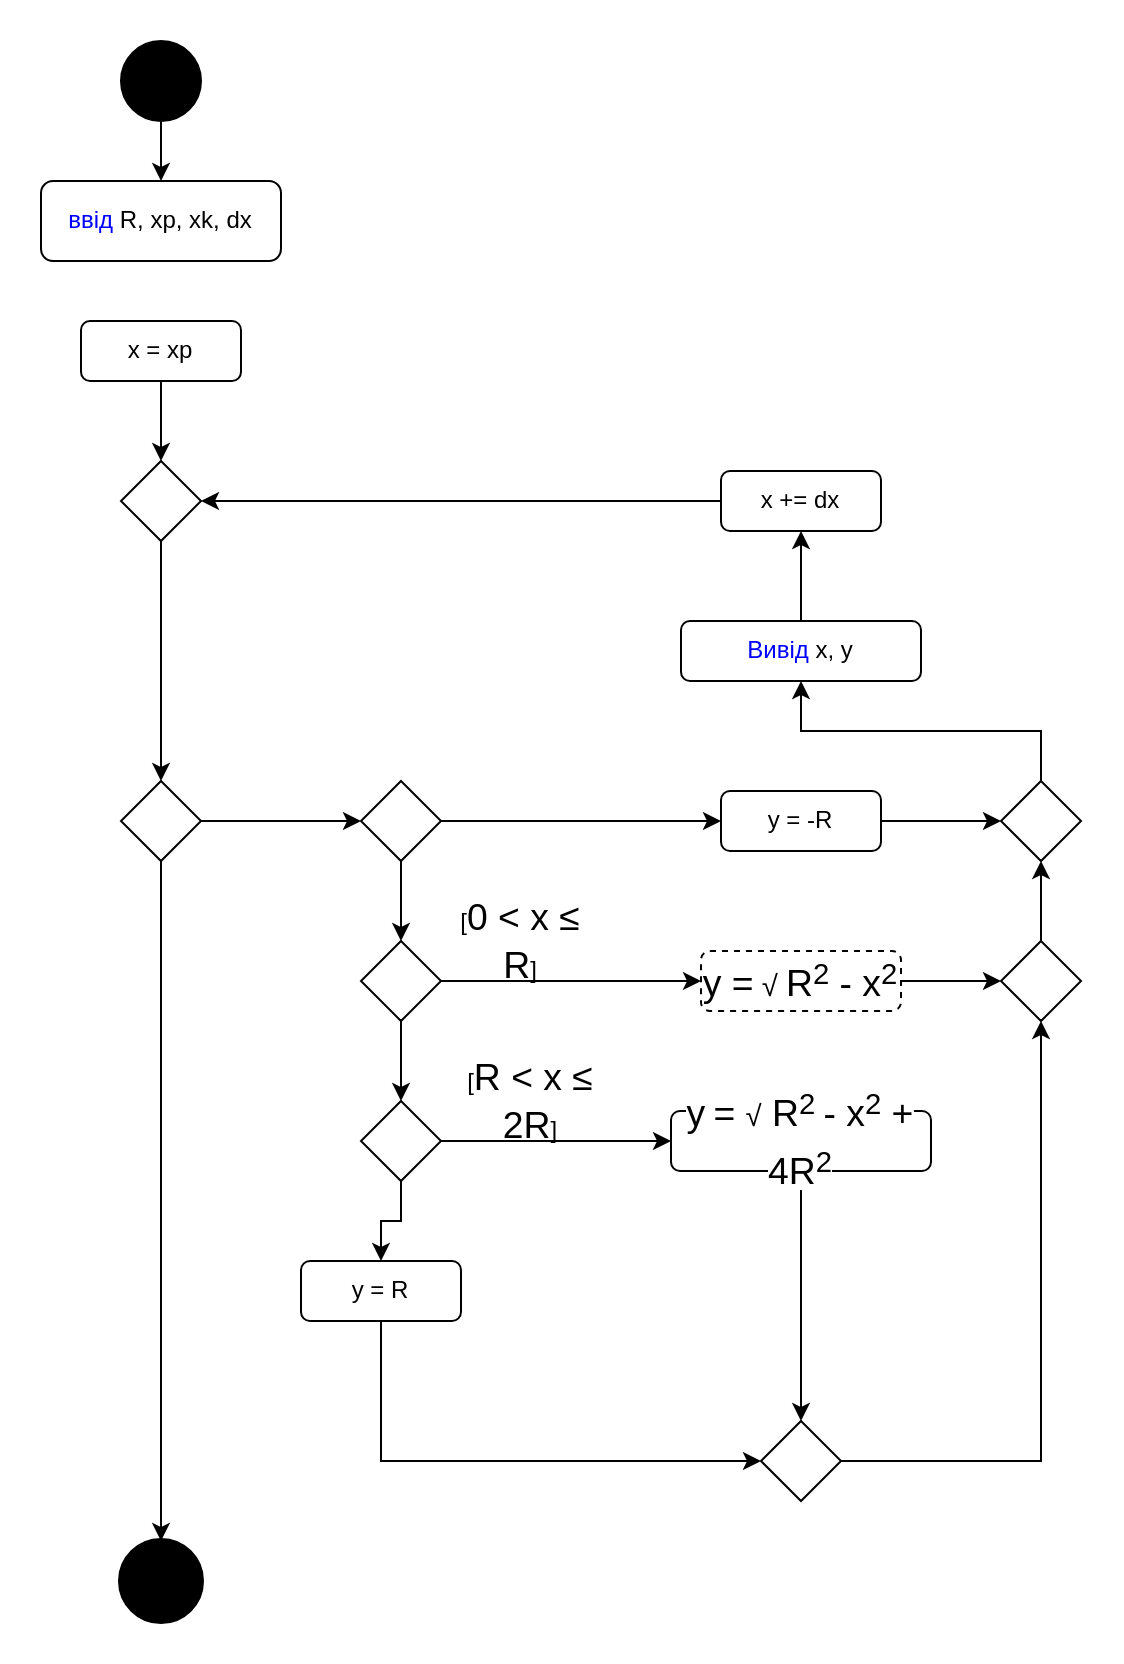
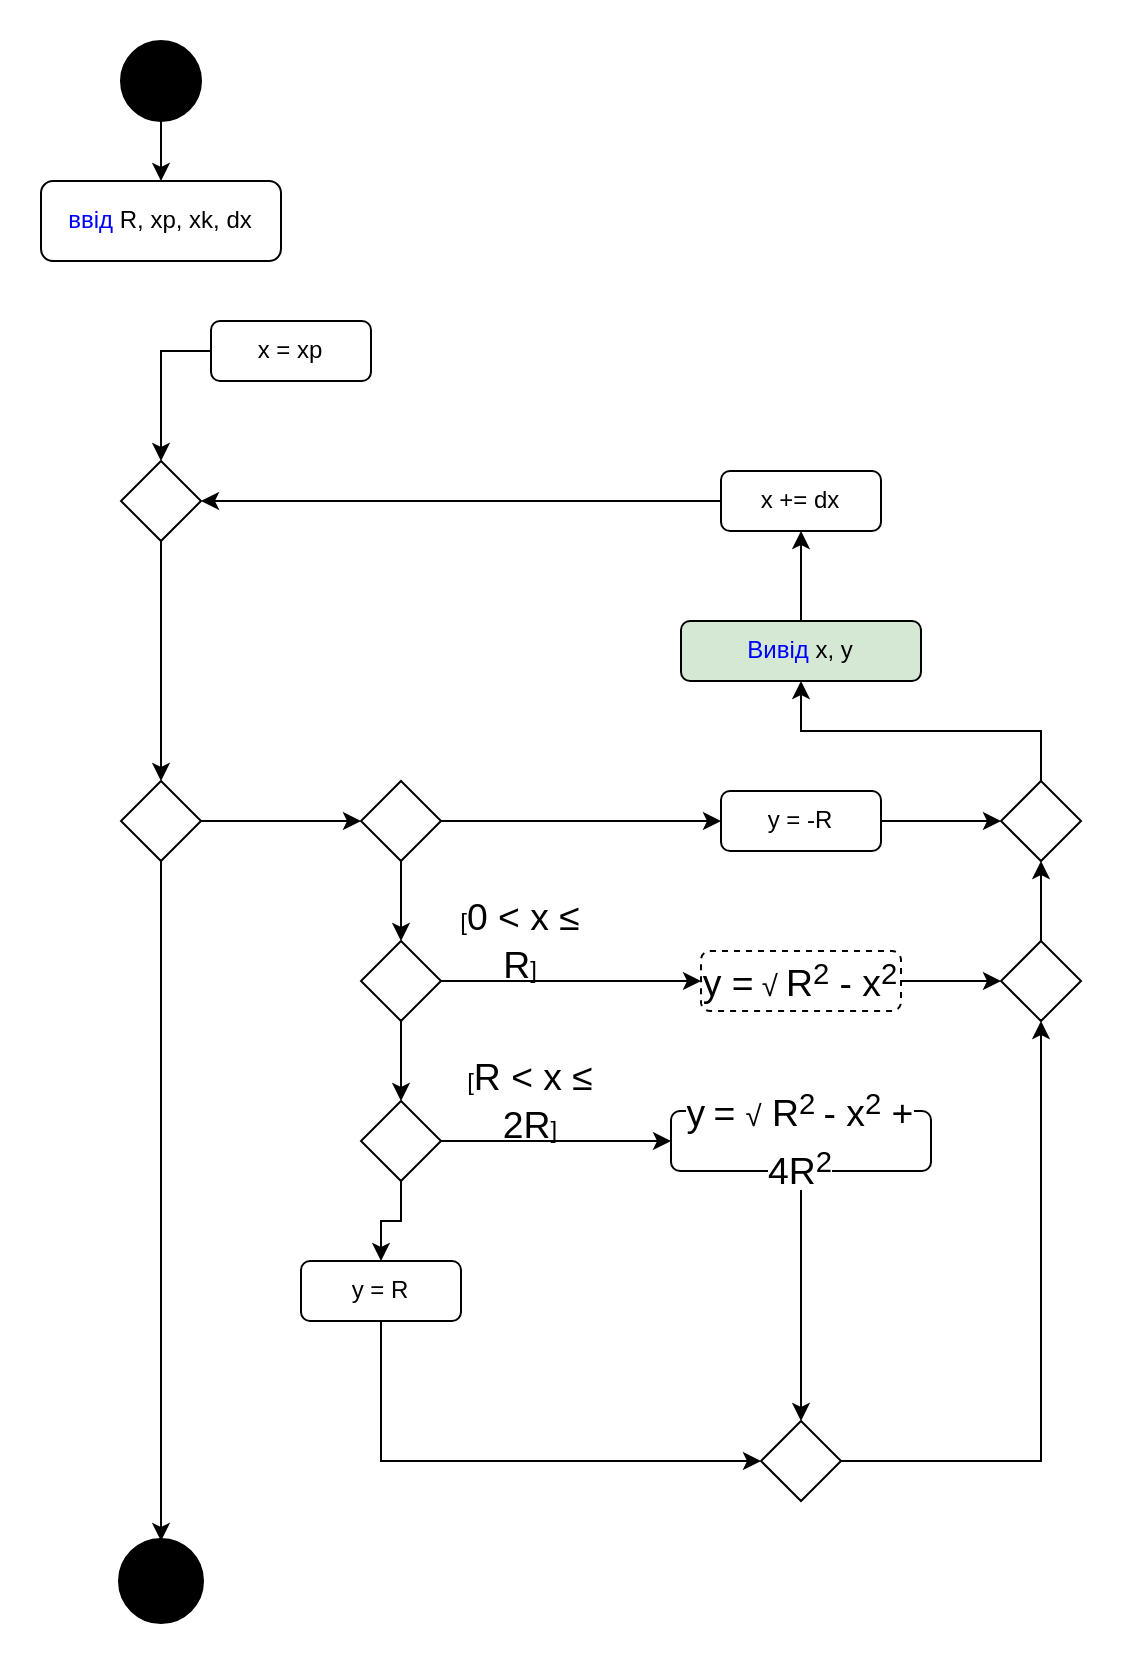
node "x = xp": moved (161, 351) -> (291, 351)
node "Вивід x, y": fillcolor #ffffff -> #d5e8d4
